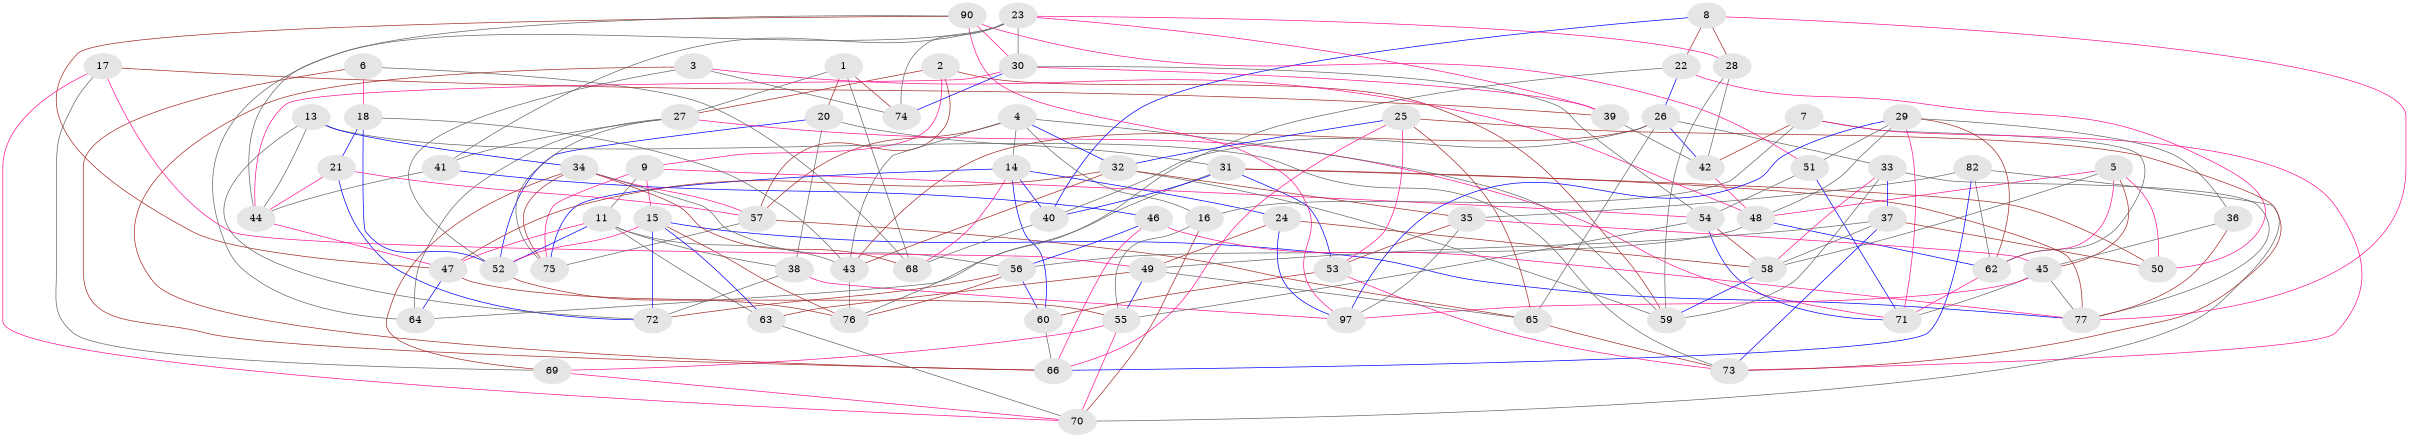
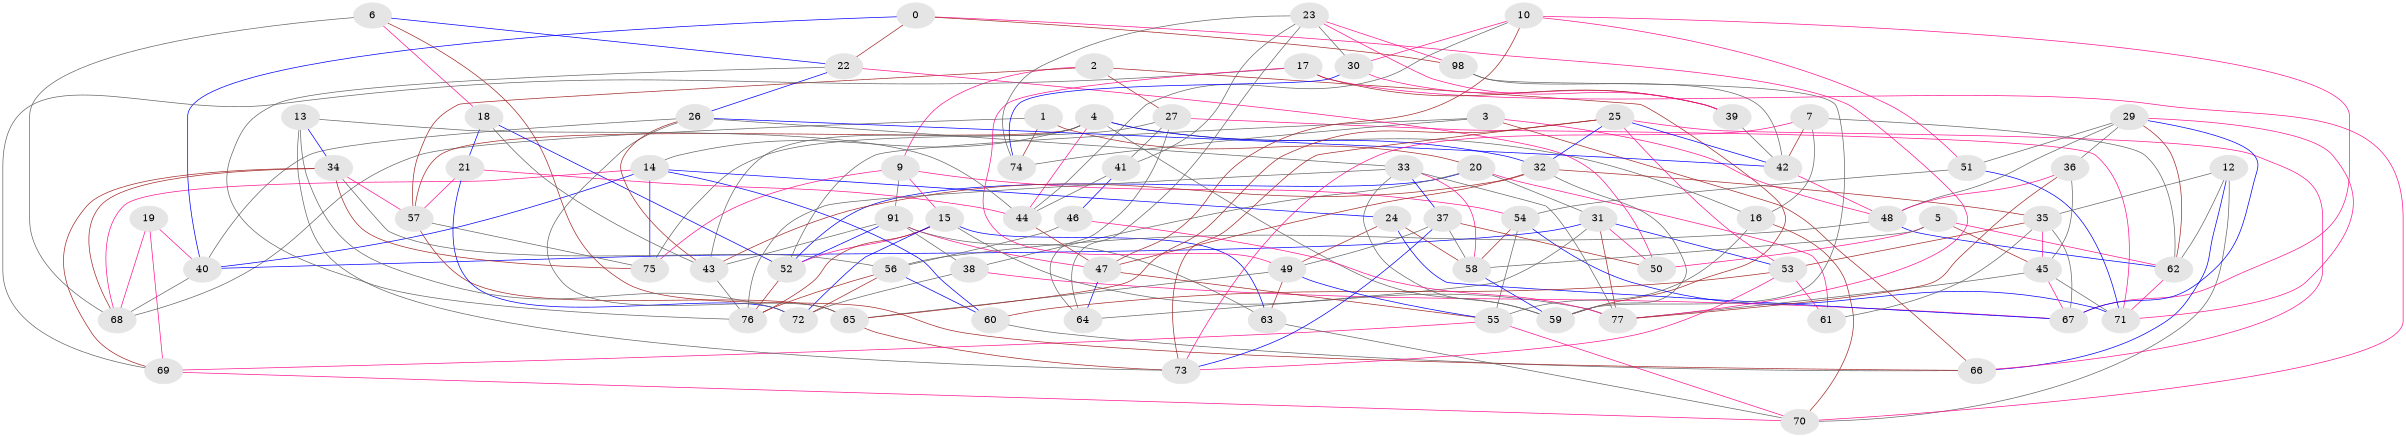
node "90": label "90" -> "10"
node "8": label "8" -> "0"
edge "6" -- "22": added
node "28": label "28" -> "98"
edge "30" -- "54": removed
edge "30" -- "44": now "4" -- "44"
edge "1" -- "27": removed
edge "25" -- "42": added
node "82": label "82" -> "12"
edge "33" -- "76": added
edge "5" -- "48": now "36" -- "48"
edge "31" -- "50": color brown -> deeppink
node "19": added
node "11": label "11" -> "91"
edge "44" -- "47": color deeppink -> brown
edge "46" -- "56": color blue -> gray40
edge "15" -- "77": color blue -> gray40
edge "46" -- "66": removed
node "97": label "97" -> "67"
node "61": added
